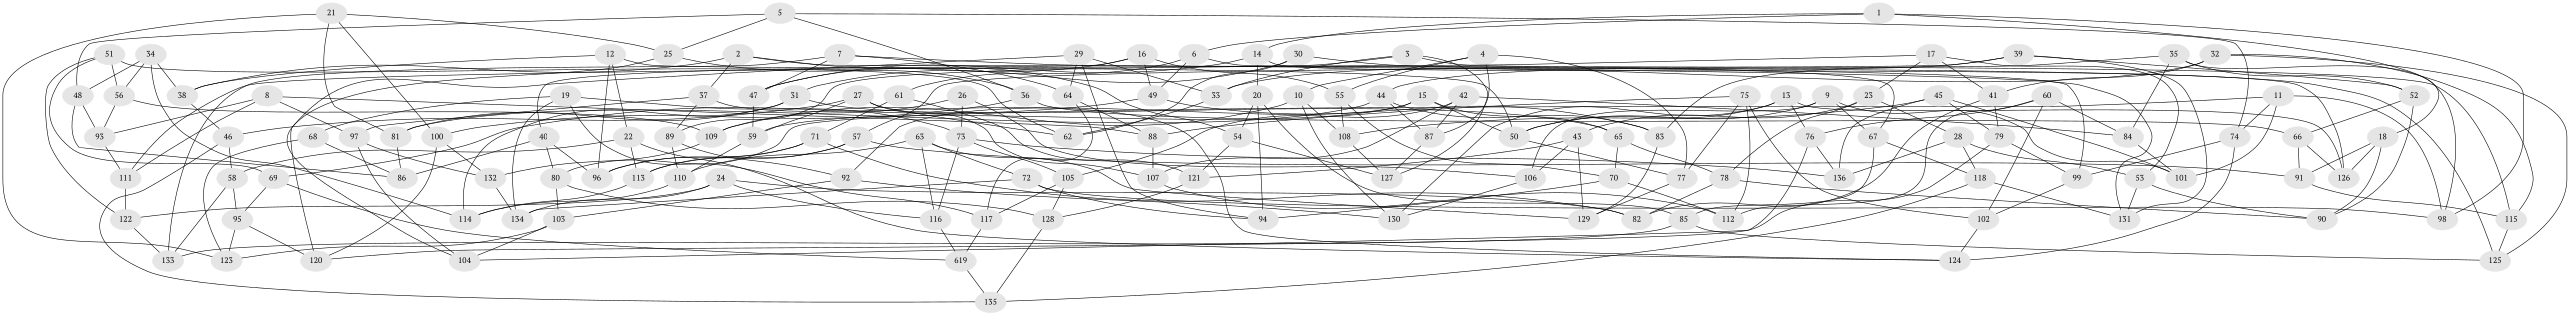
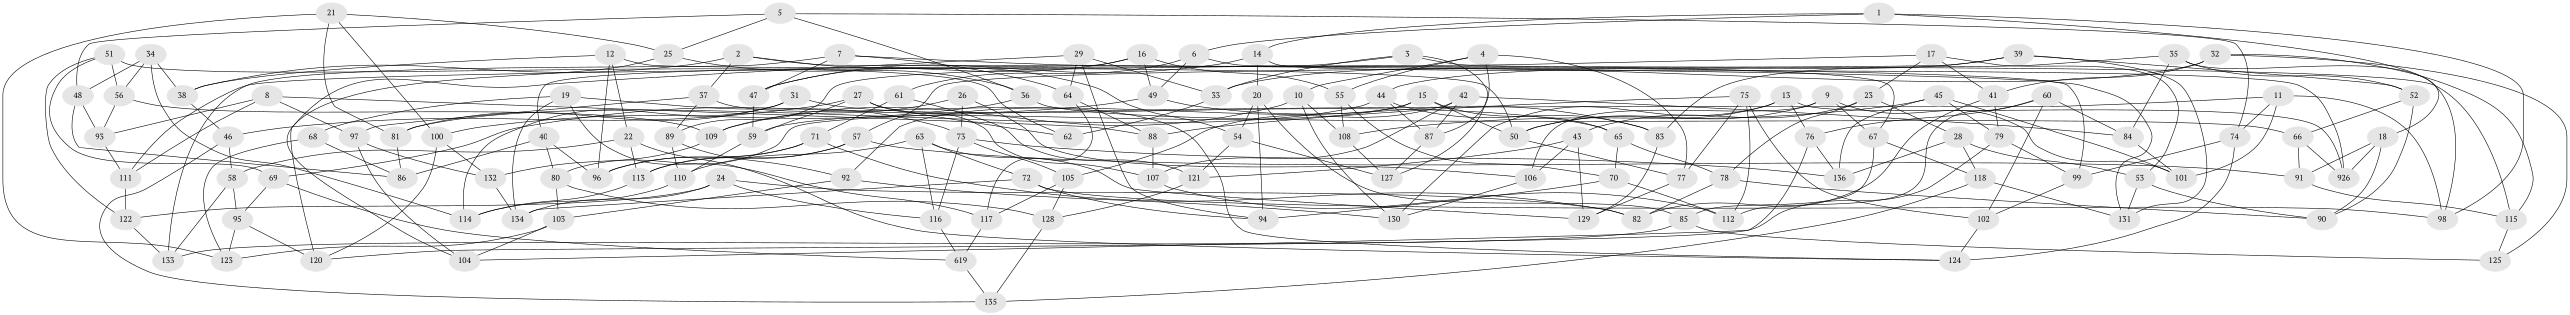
node "30": removed
node "126": label "126" -> "926"
